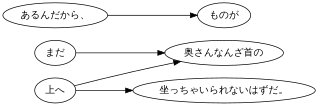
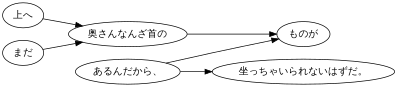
edge "奥さんなんざ首の" -> "ものが": added
edge "上へ" -> "坐っちゃいられないはずだ。": now "あるんだから、" -> "坐っちゃいられないはずだ。"
